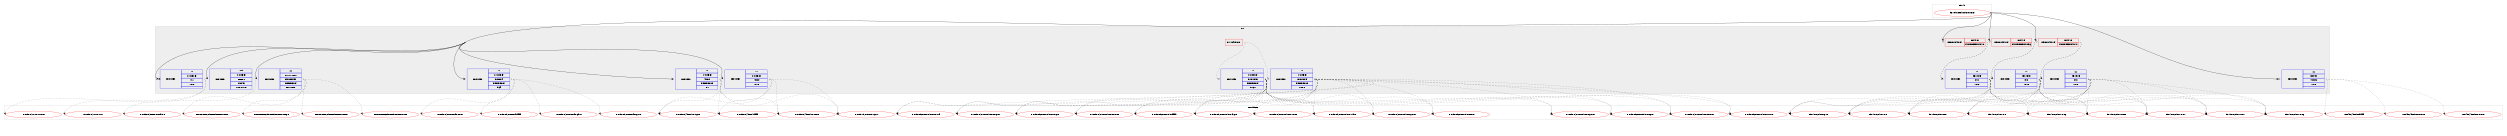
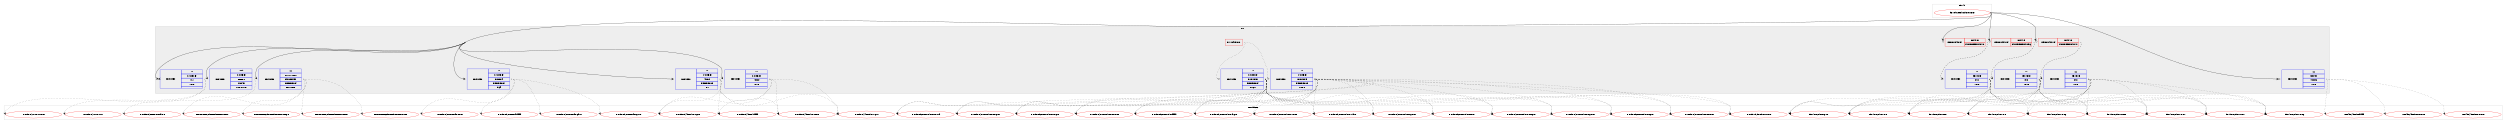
node "sys-devel/group-2.4.6-r4": label "sys-devel/group-2.4.6-r4" -> "sys-devel/libtool-2.4.6-r4"
node "sys-devel/automake-1.4_p6-r2": added
node "sys-devel/automake-1.14.1-r2": label "sys-devel/automake-1.14.1-r2" -> "sys-devel/devel-1.14.1-r2"
